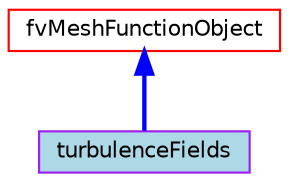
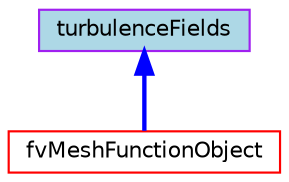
edge "turbulenceFields" -> "fvMeshFunctionObject": reversed
